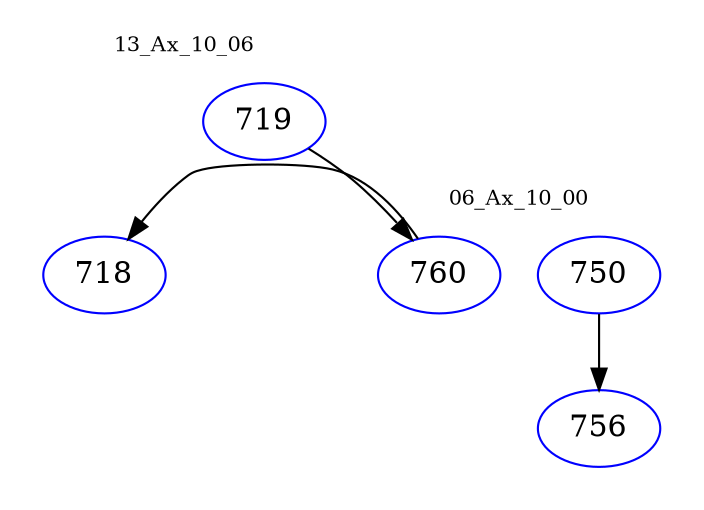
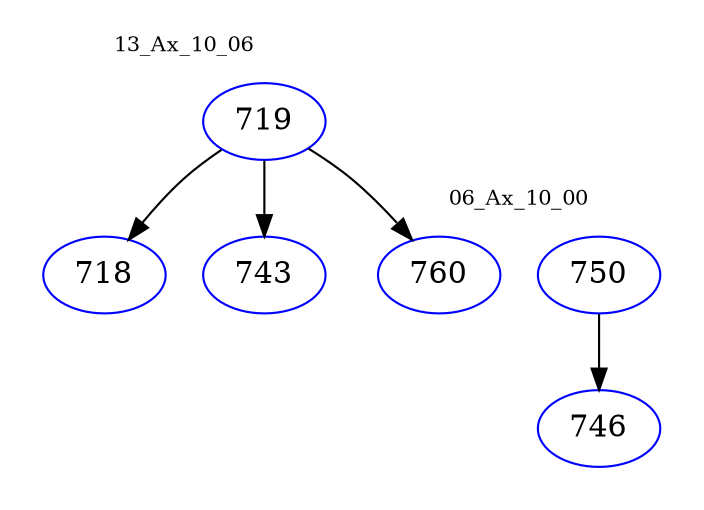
edge "760" -> "718": now "719" -> "718"
node "743": added
node "756": label "756" -> "746"
